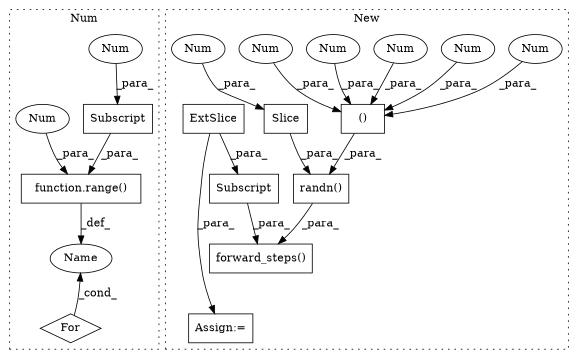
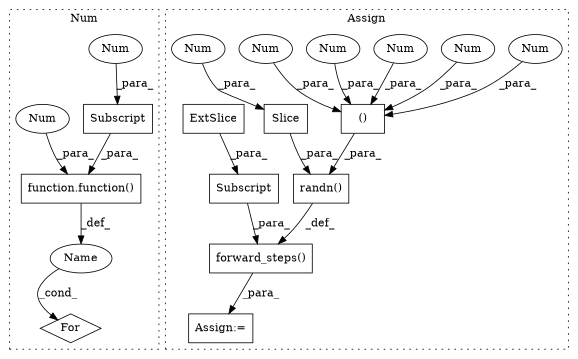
cluster "New": label "New" -> "Assign"
node "function.range()": label "function.range()" -> "function.function()"
edge "ExtSlice" -> "Assign:=": now "forward_steps()" -> "Assign:="
edge "randn()" -> "forward_steps()": label "_para_" -> "_def_"
edge "For" -> "Name": reversed
